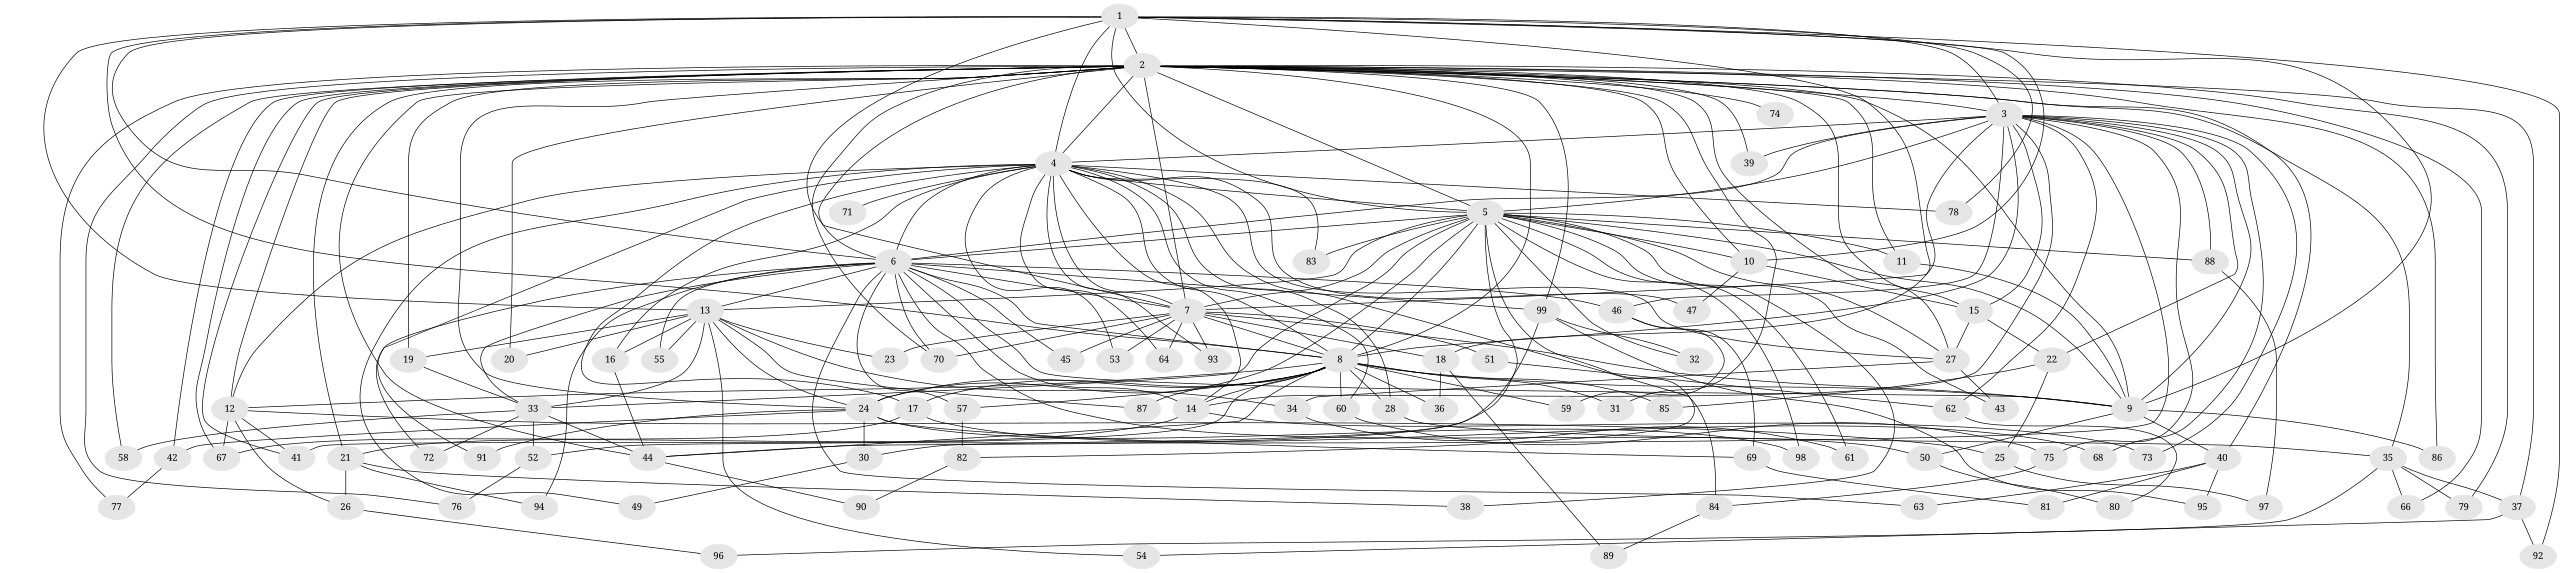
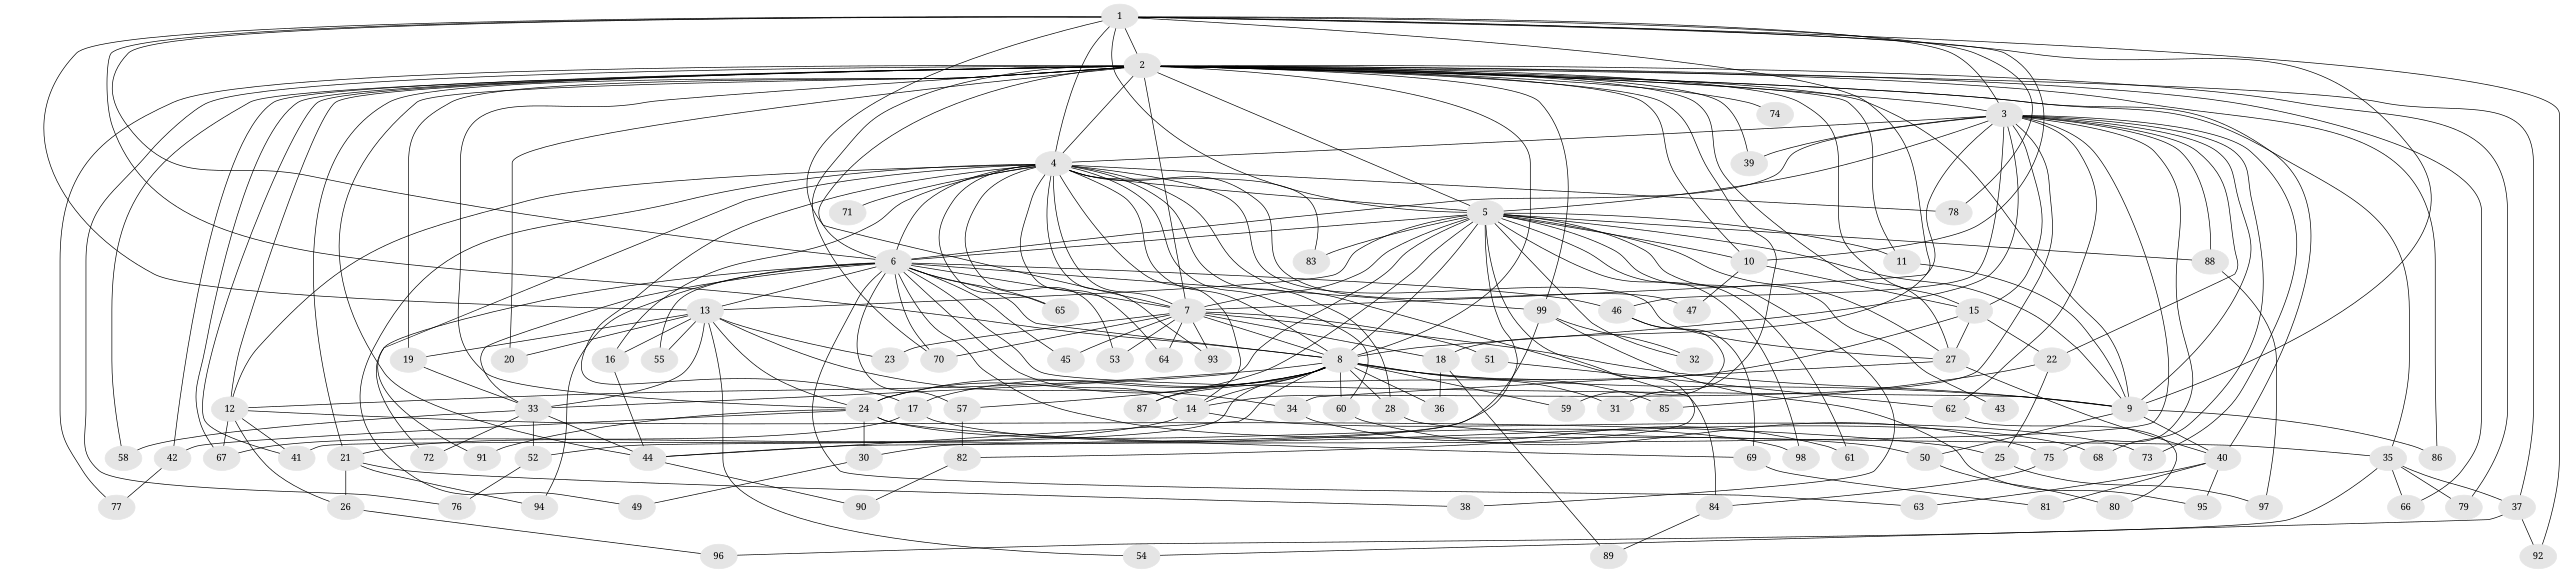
node "65": added
edge "13" -- "87": now "15" -- "87"
edge "27" -- "43": now "27" -- "40"
